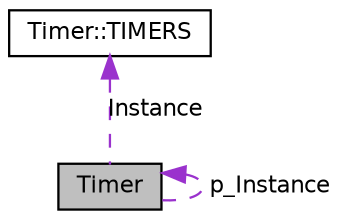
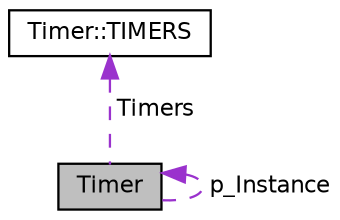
edge "Timer" -> "Timer::TIMERS": label " Instance" -> " Timers"
